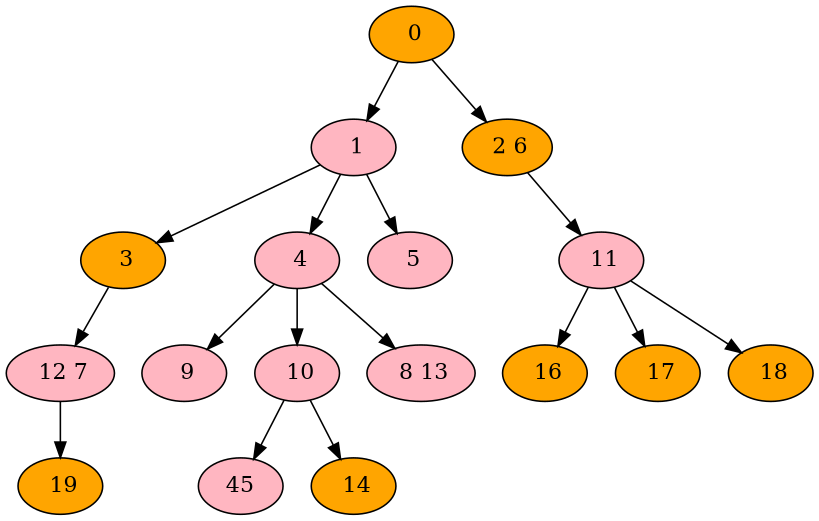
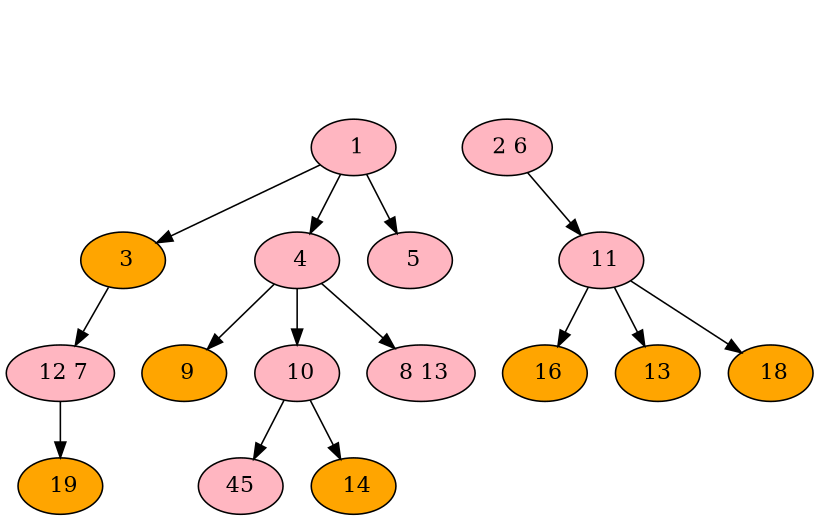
node "0": removed
node "2 6": fillcolor orange -> lightpink
node "9": fillcolor lightpink -> orange
node "17": label "17" -> "13"
